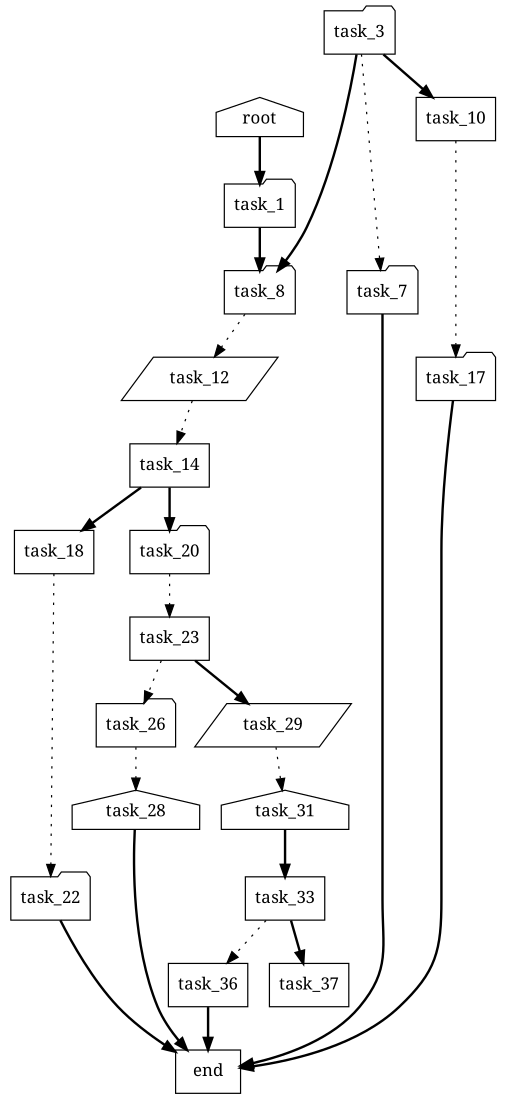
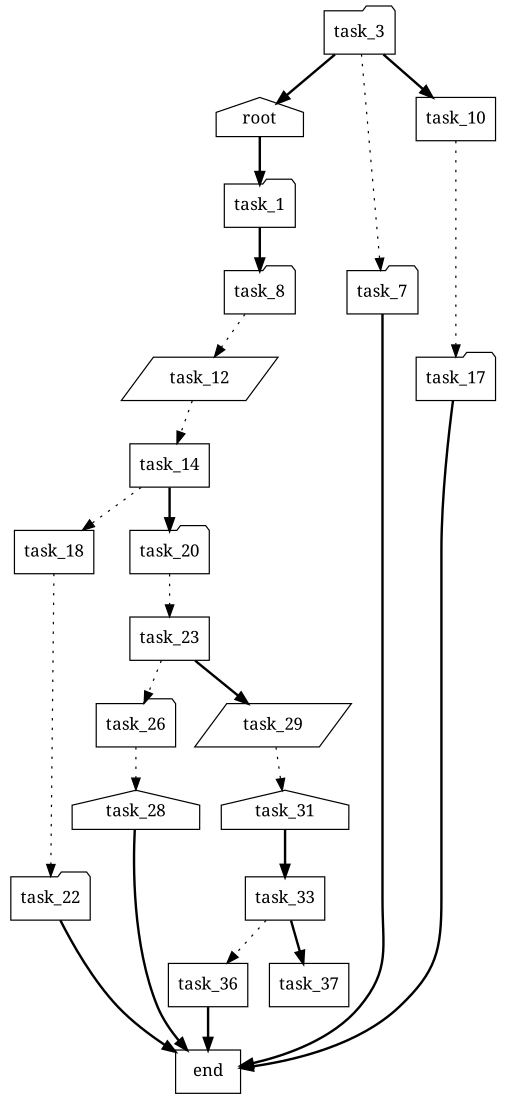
edge "task_3" -> "task_8": now "task_3" -> "root"
edge "task_14" -> "task_18": style bold -> dotted
